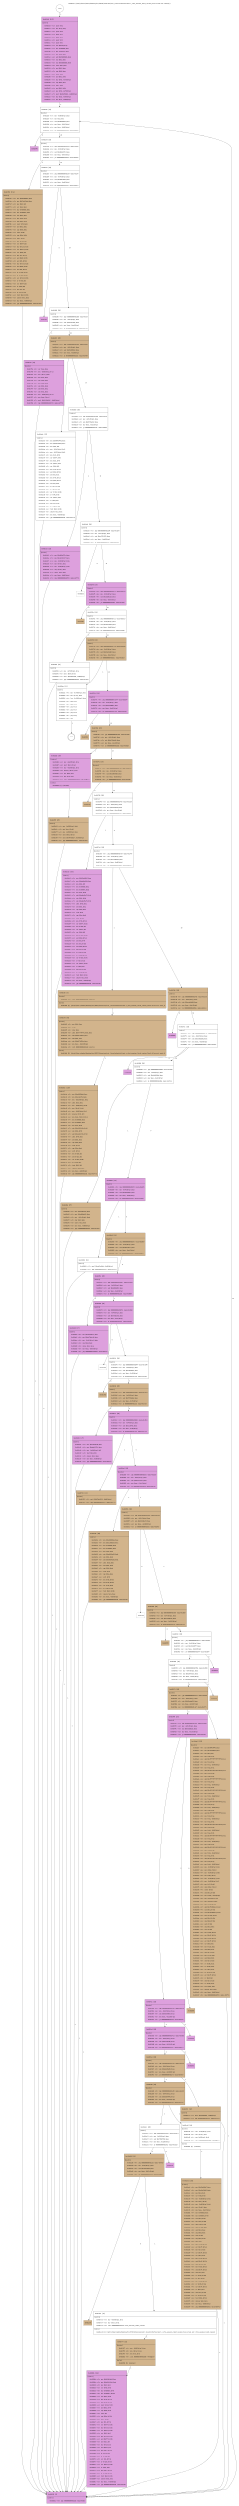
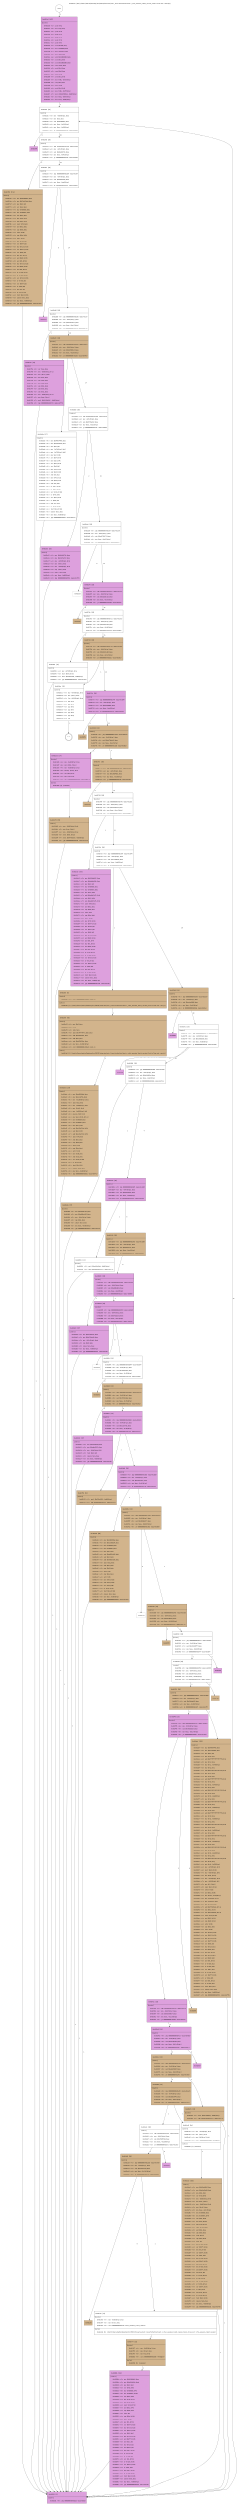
node "0x402403": removed
